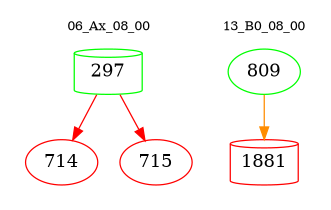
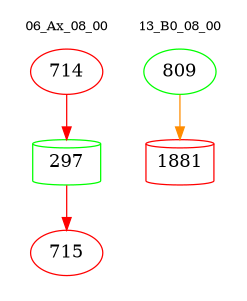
edge "297" -> "714": reversed
